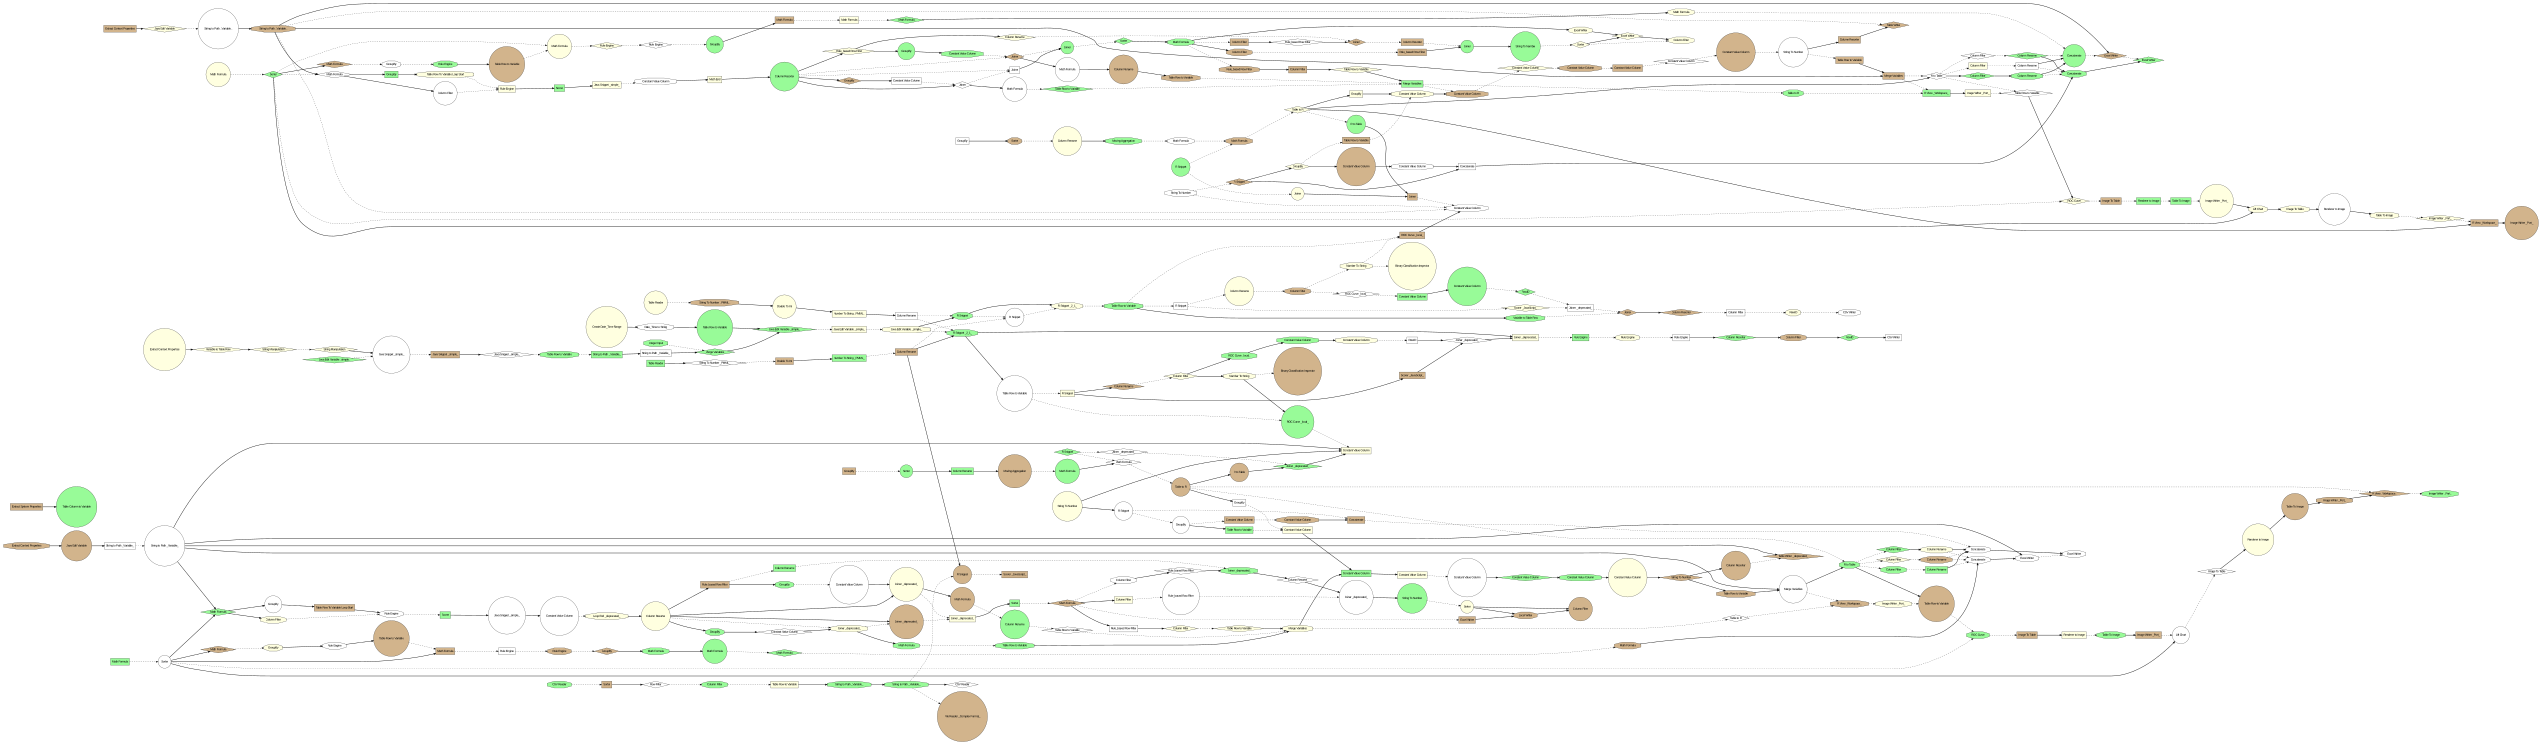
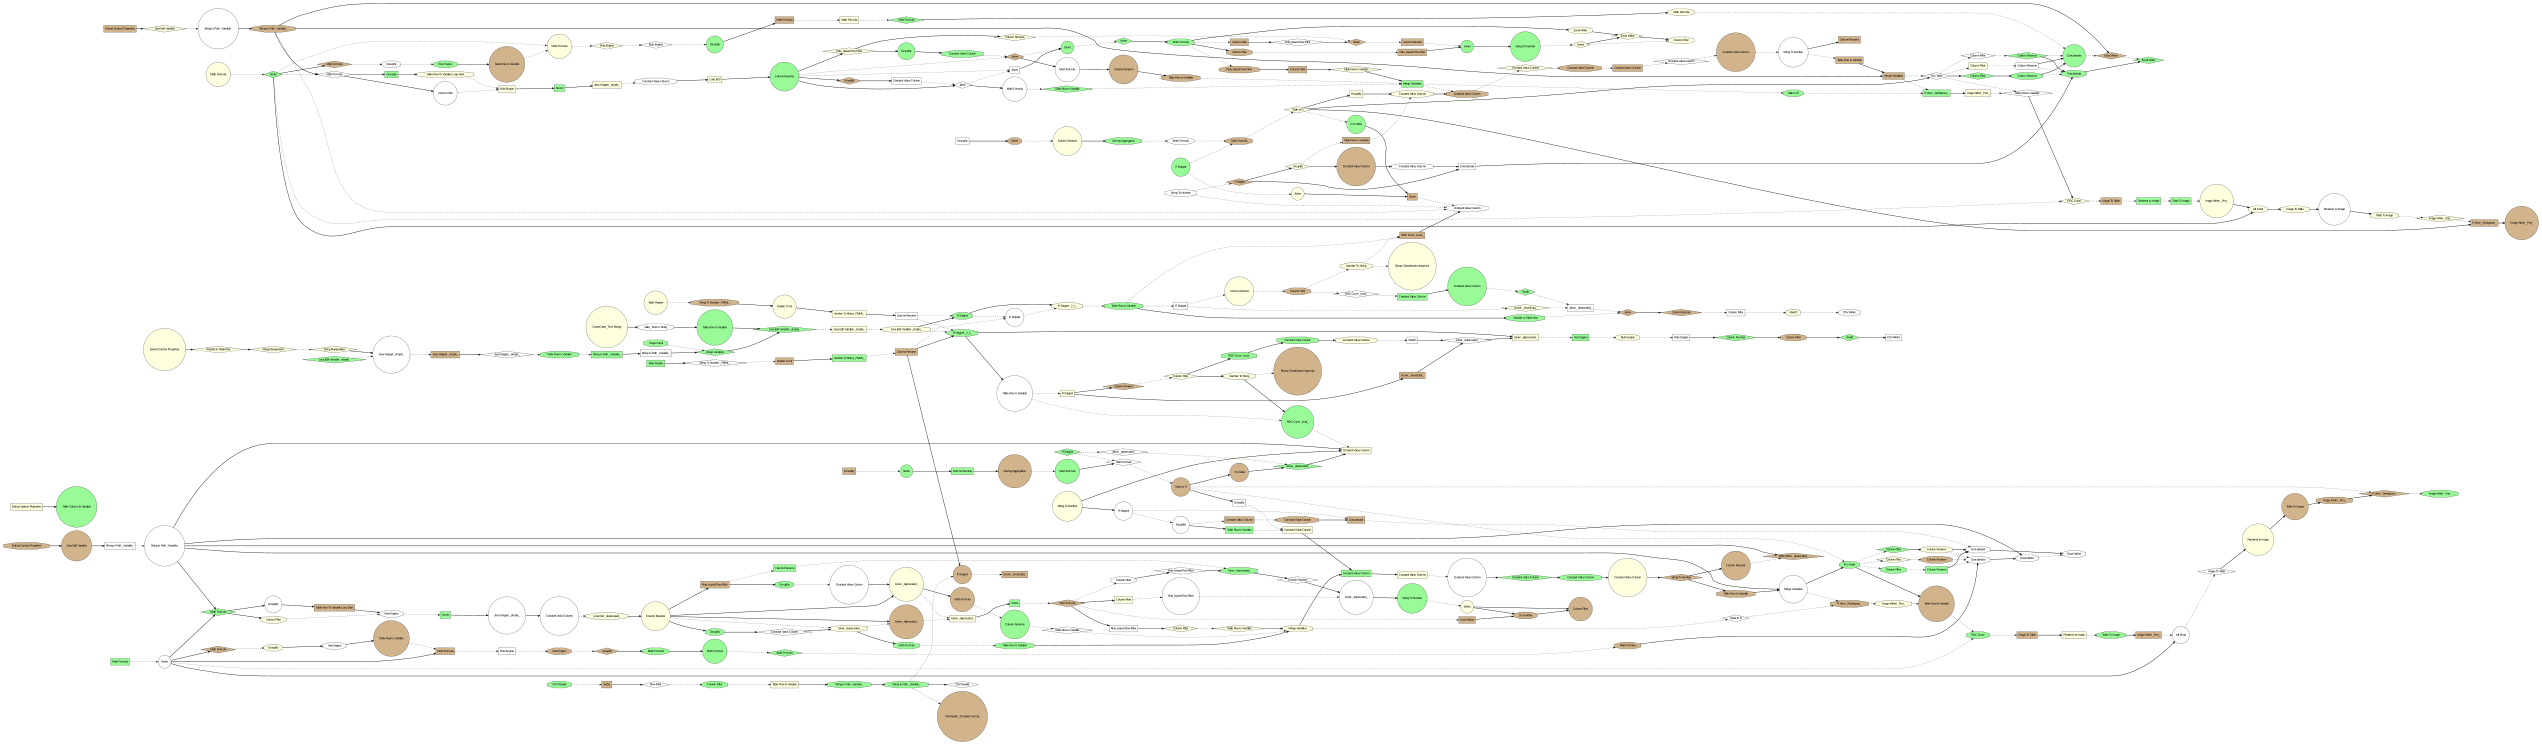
node "Table Writer": removed
node "Math End": label "Math End" -> "Loop End"
node "Extract System Properties": fillcolor tan -> lightyellow
